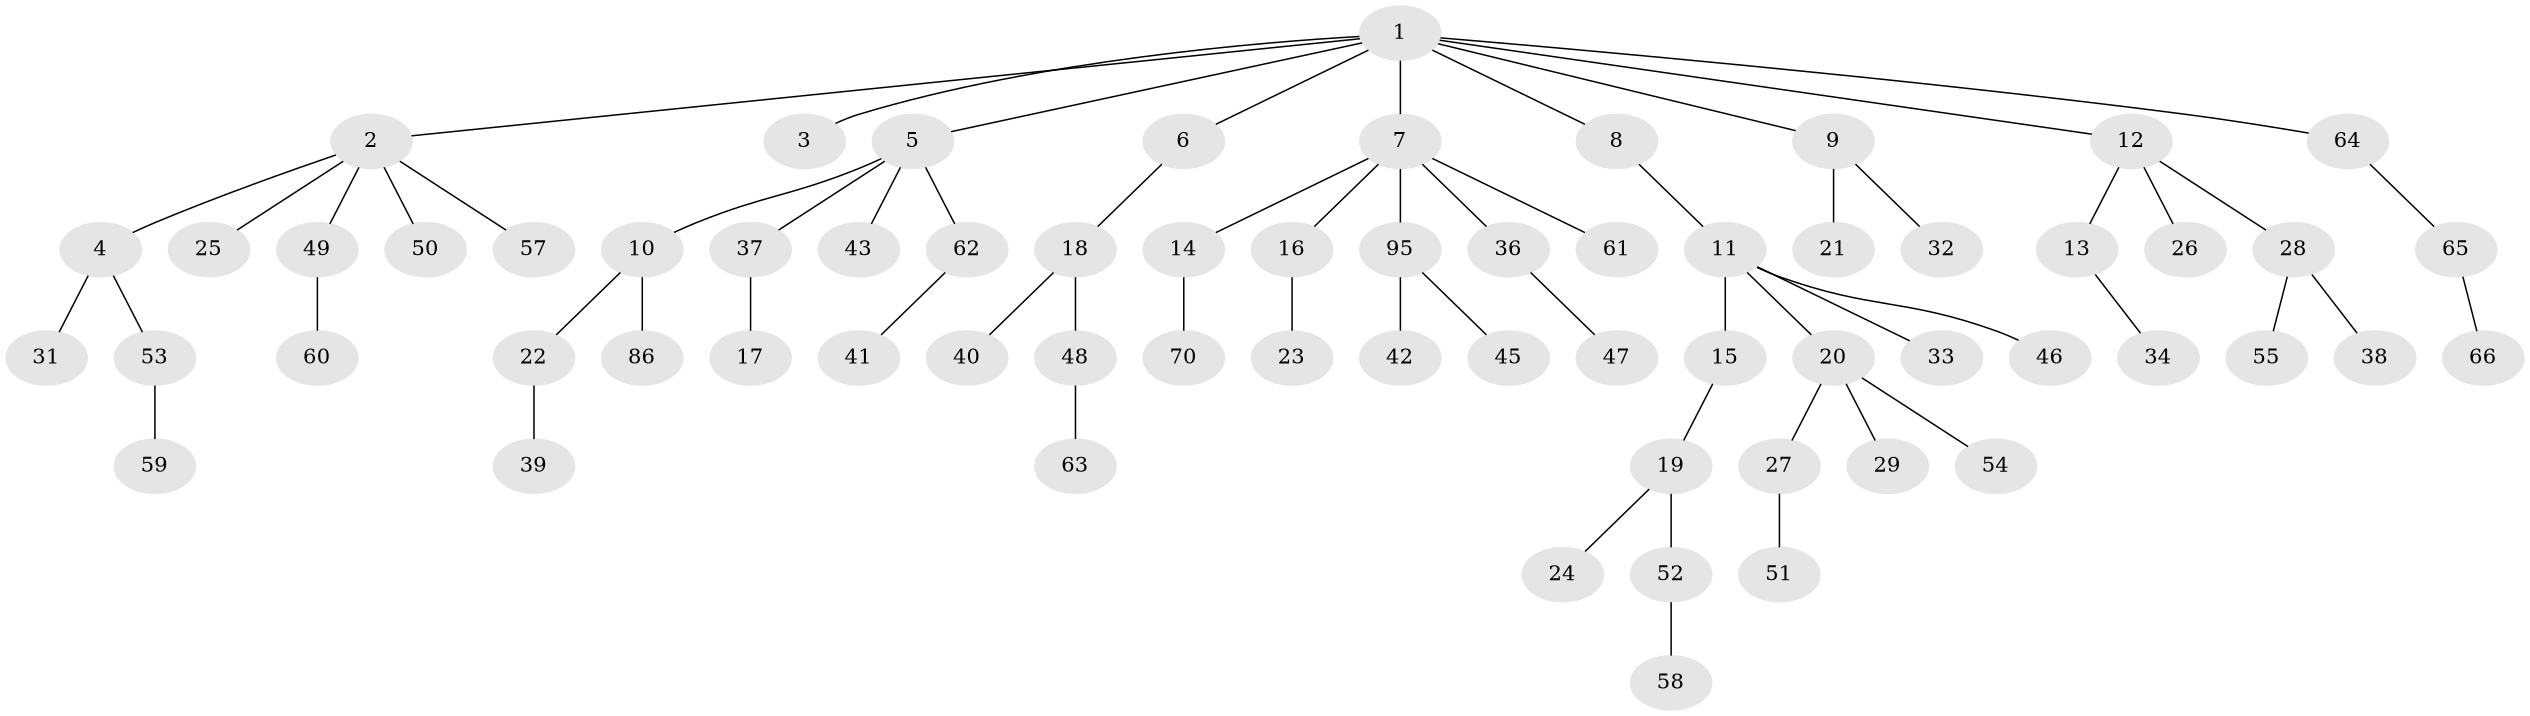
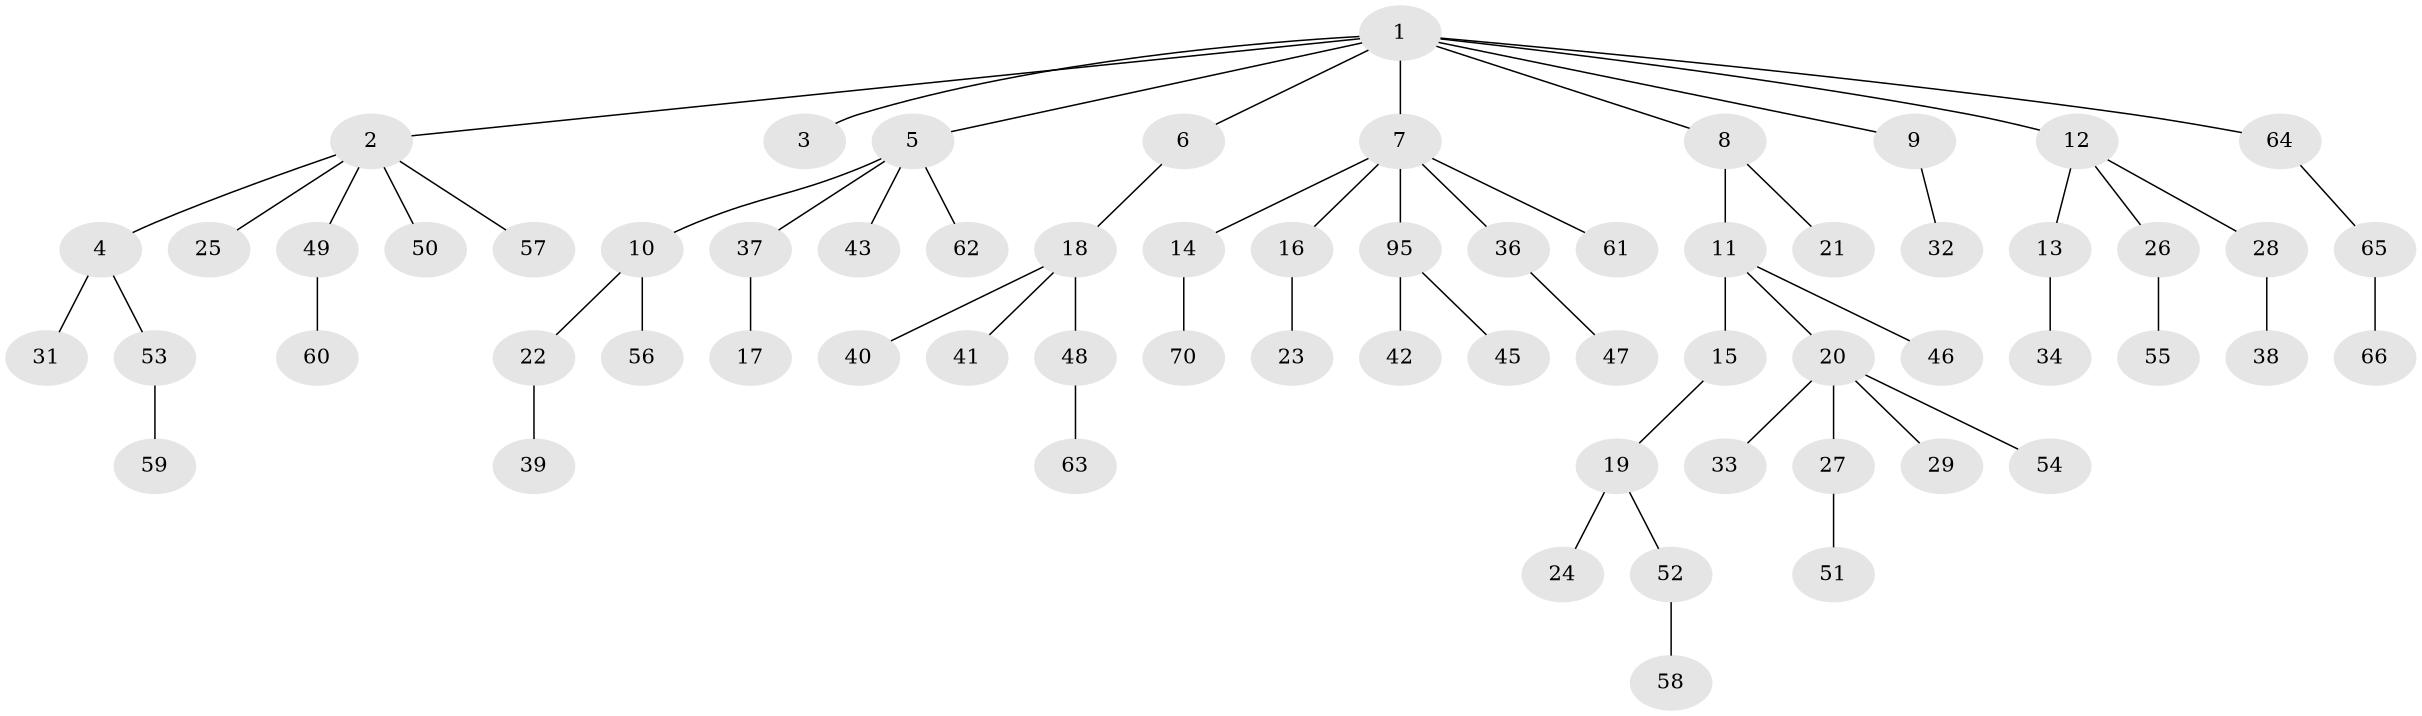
edge "9" -- "21": now "8" -- "21"
edge "62" -- "41": now "18" -- "41"
edge "11" -- "33": now "20" -- "33"
edge "28" -- "55": now "26" -- "55"
node "86": label "86" -> "56"
